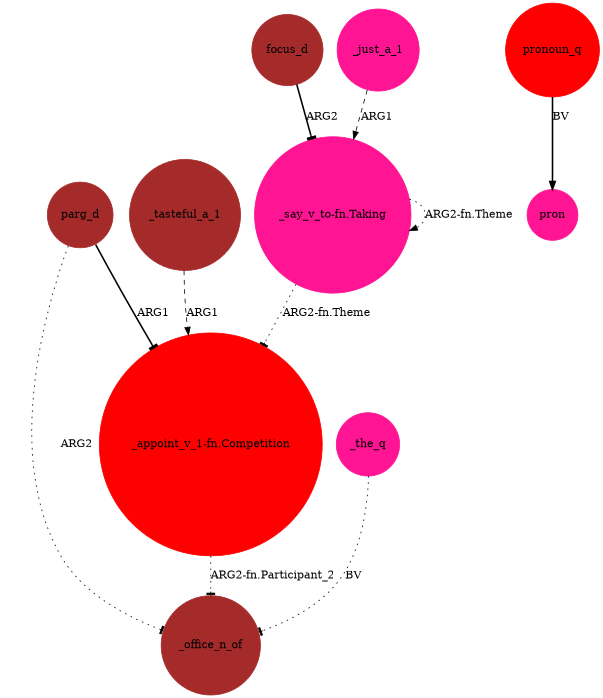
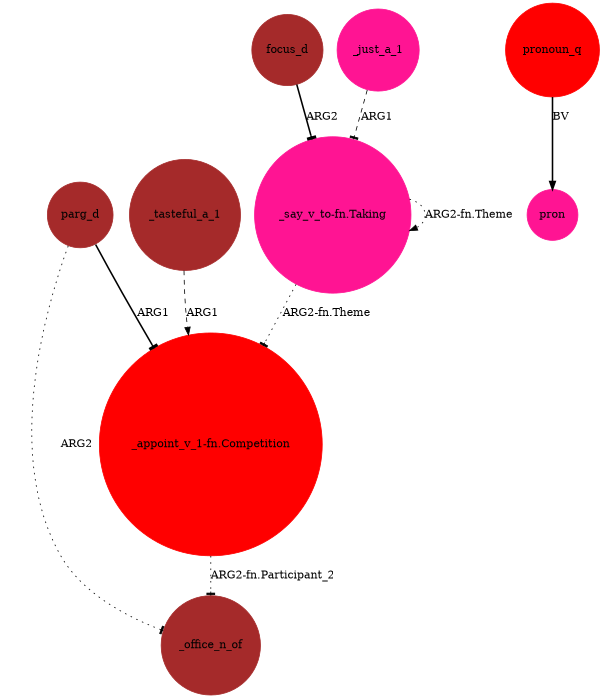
edge "_just_a_1" -> "_say_v_to-fn.Taking": arrowhead normal -> tee
node "_the_q": removed
